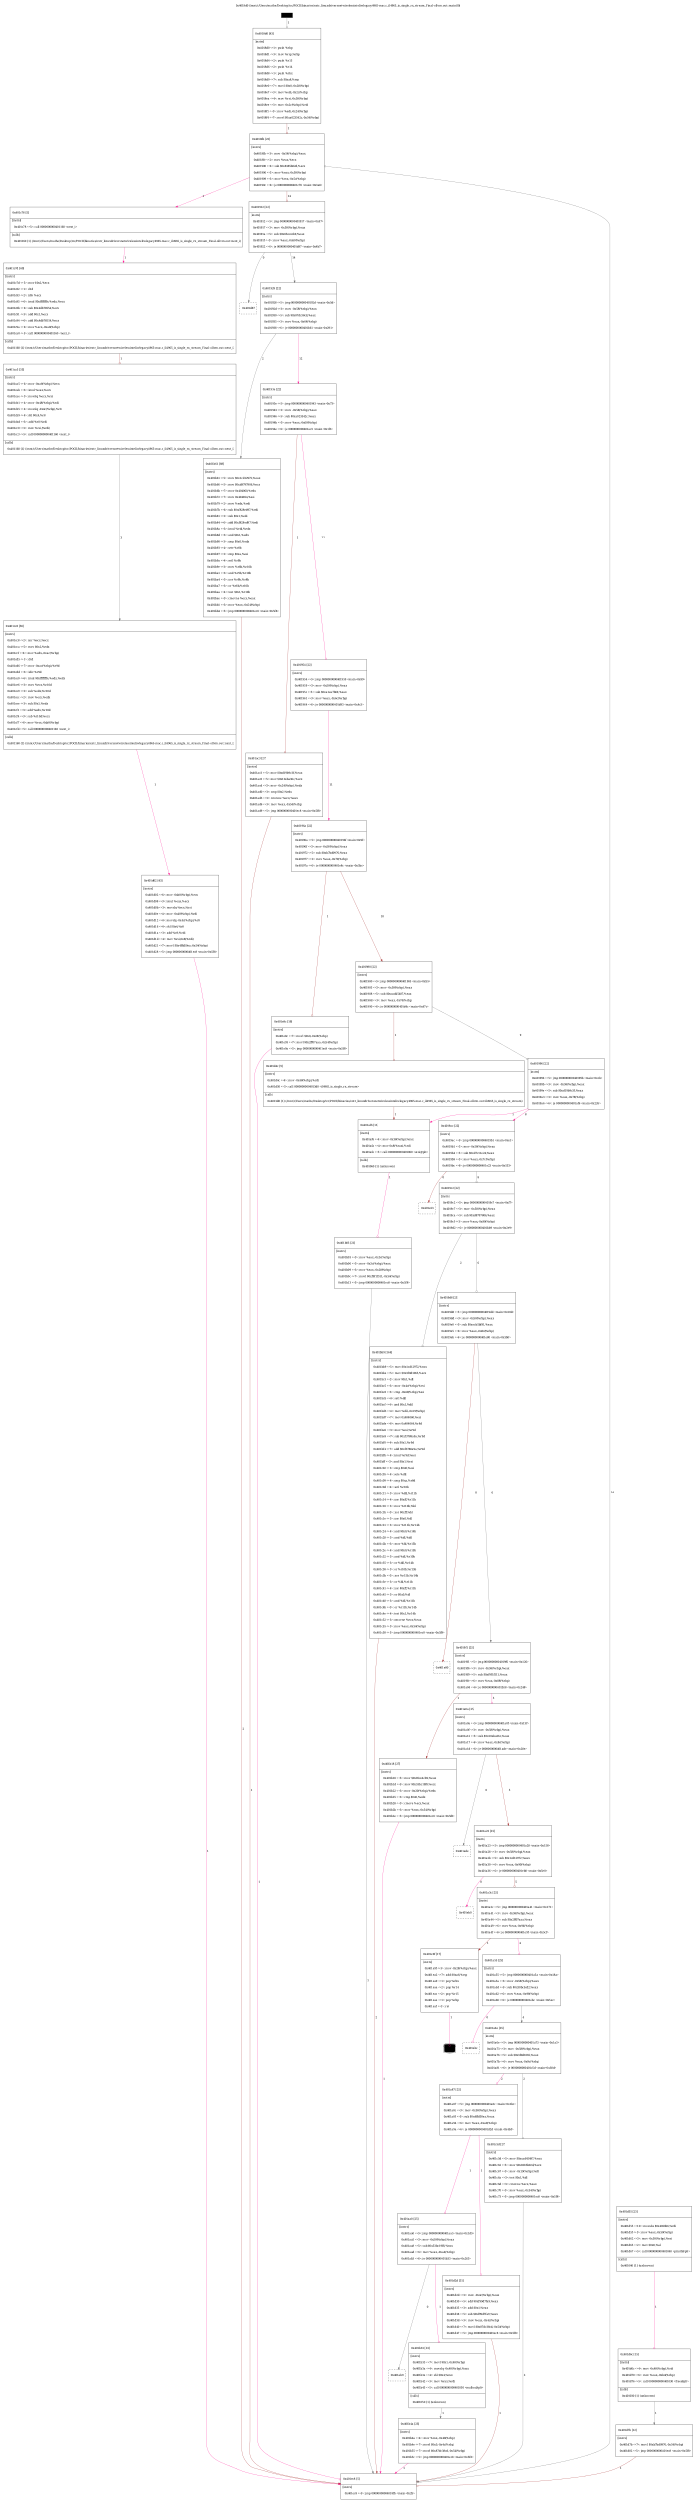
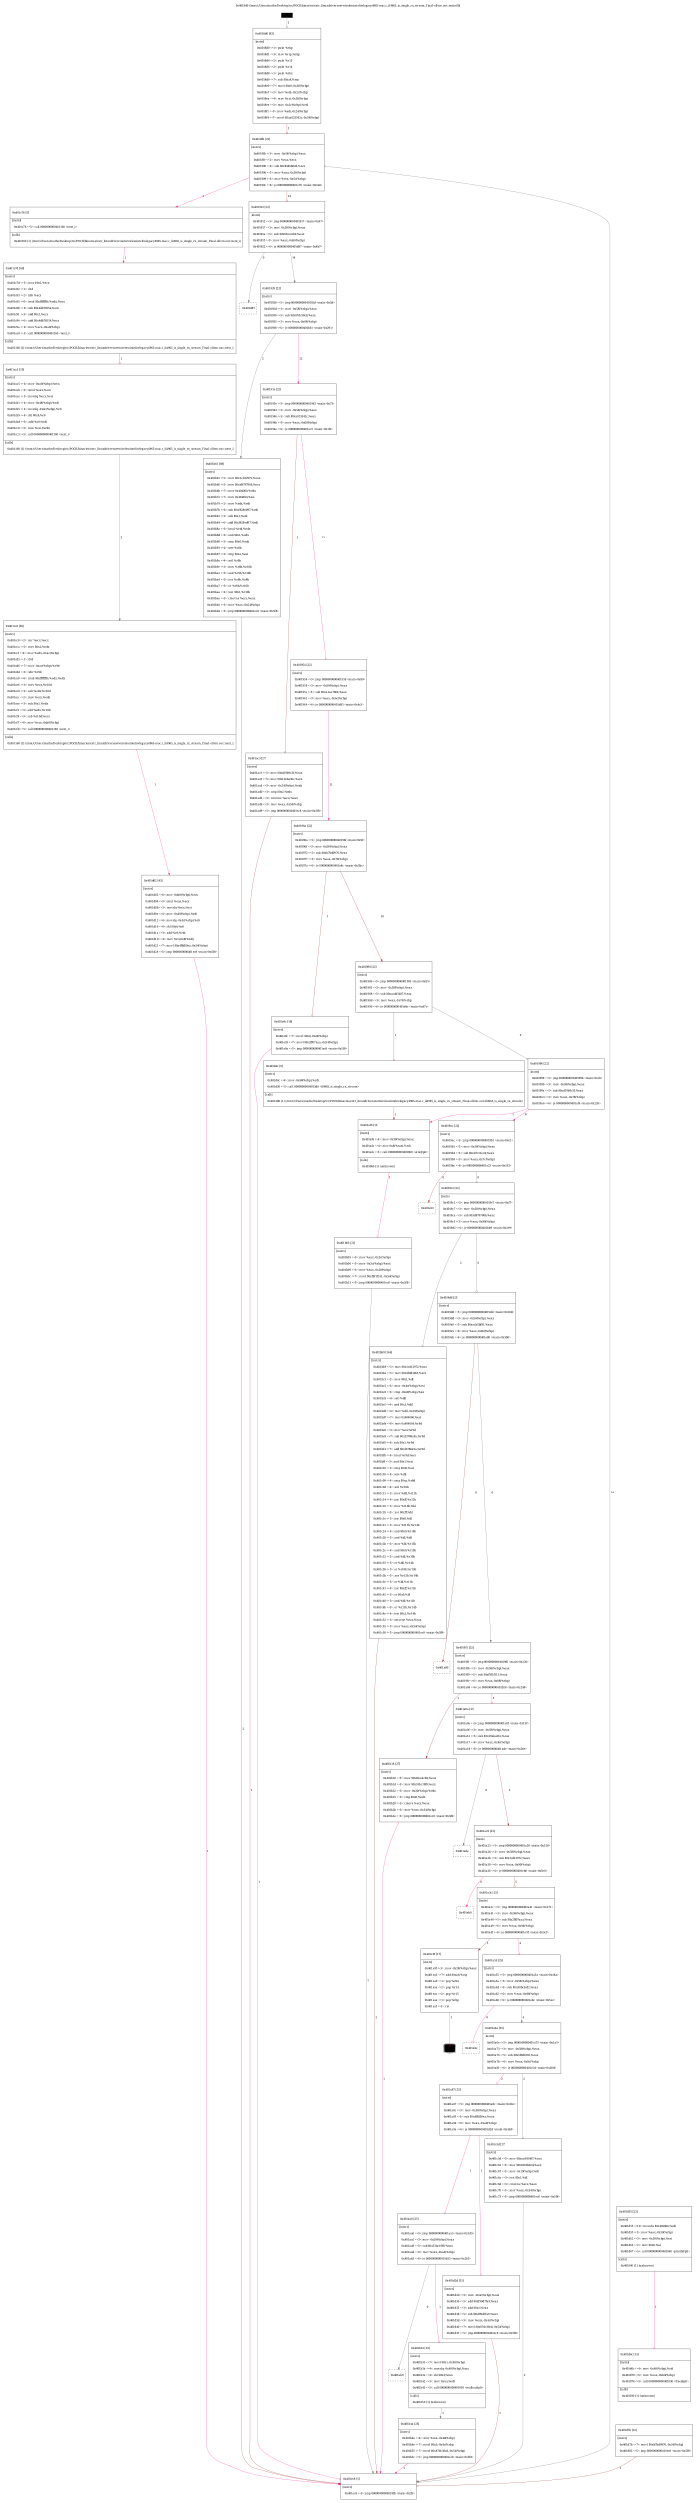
edge "0x401d6c [15]" -> "0x401d7b [12]": removed, label "1"
